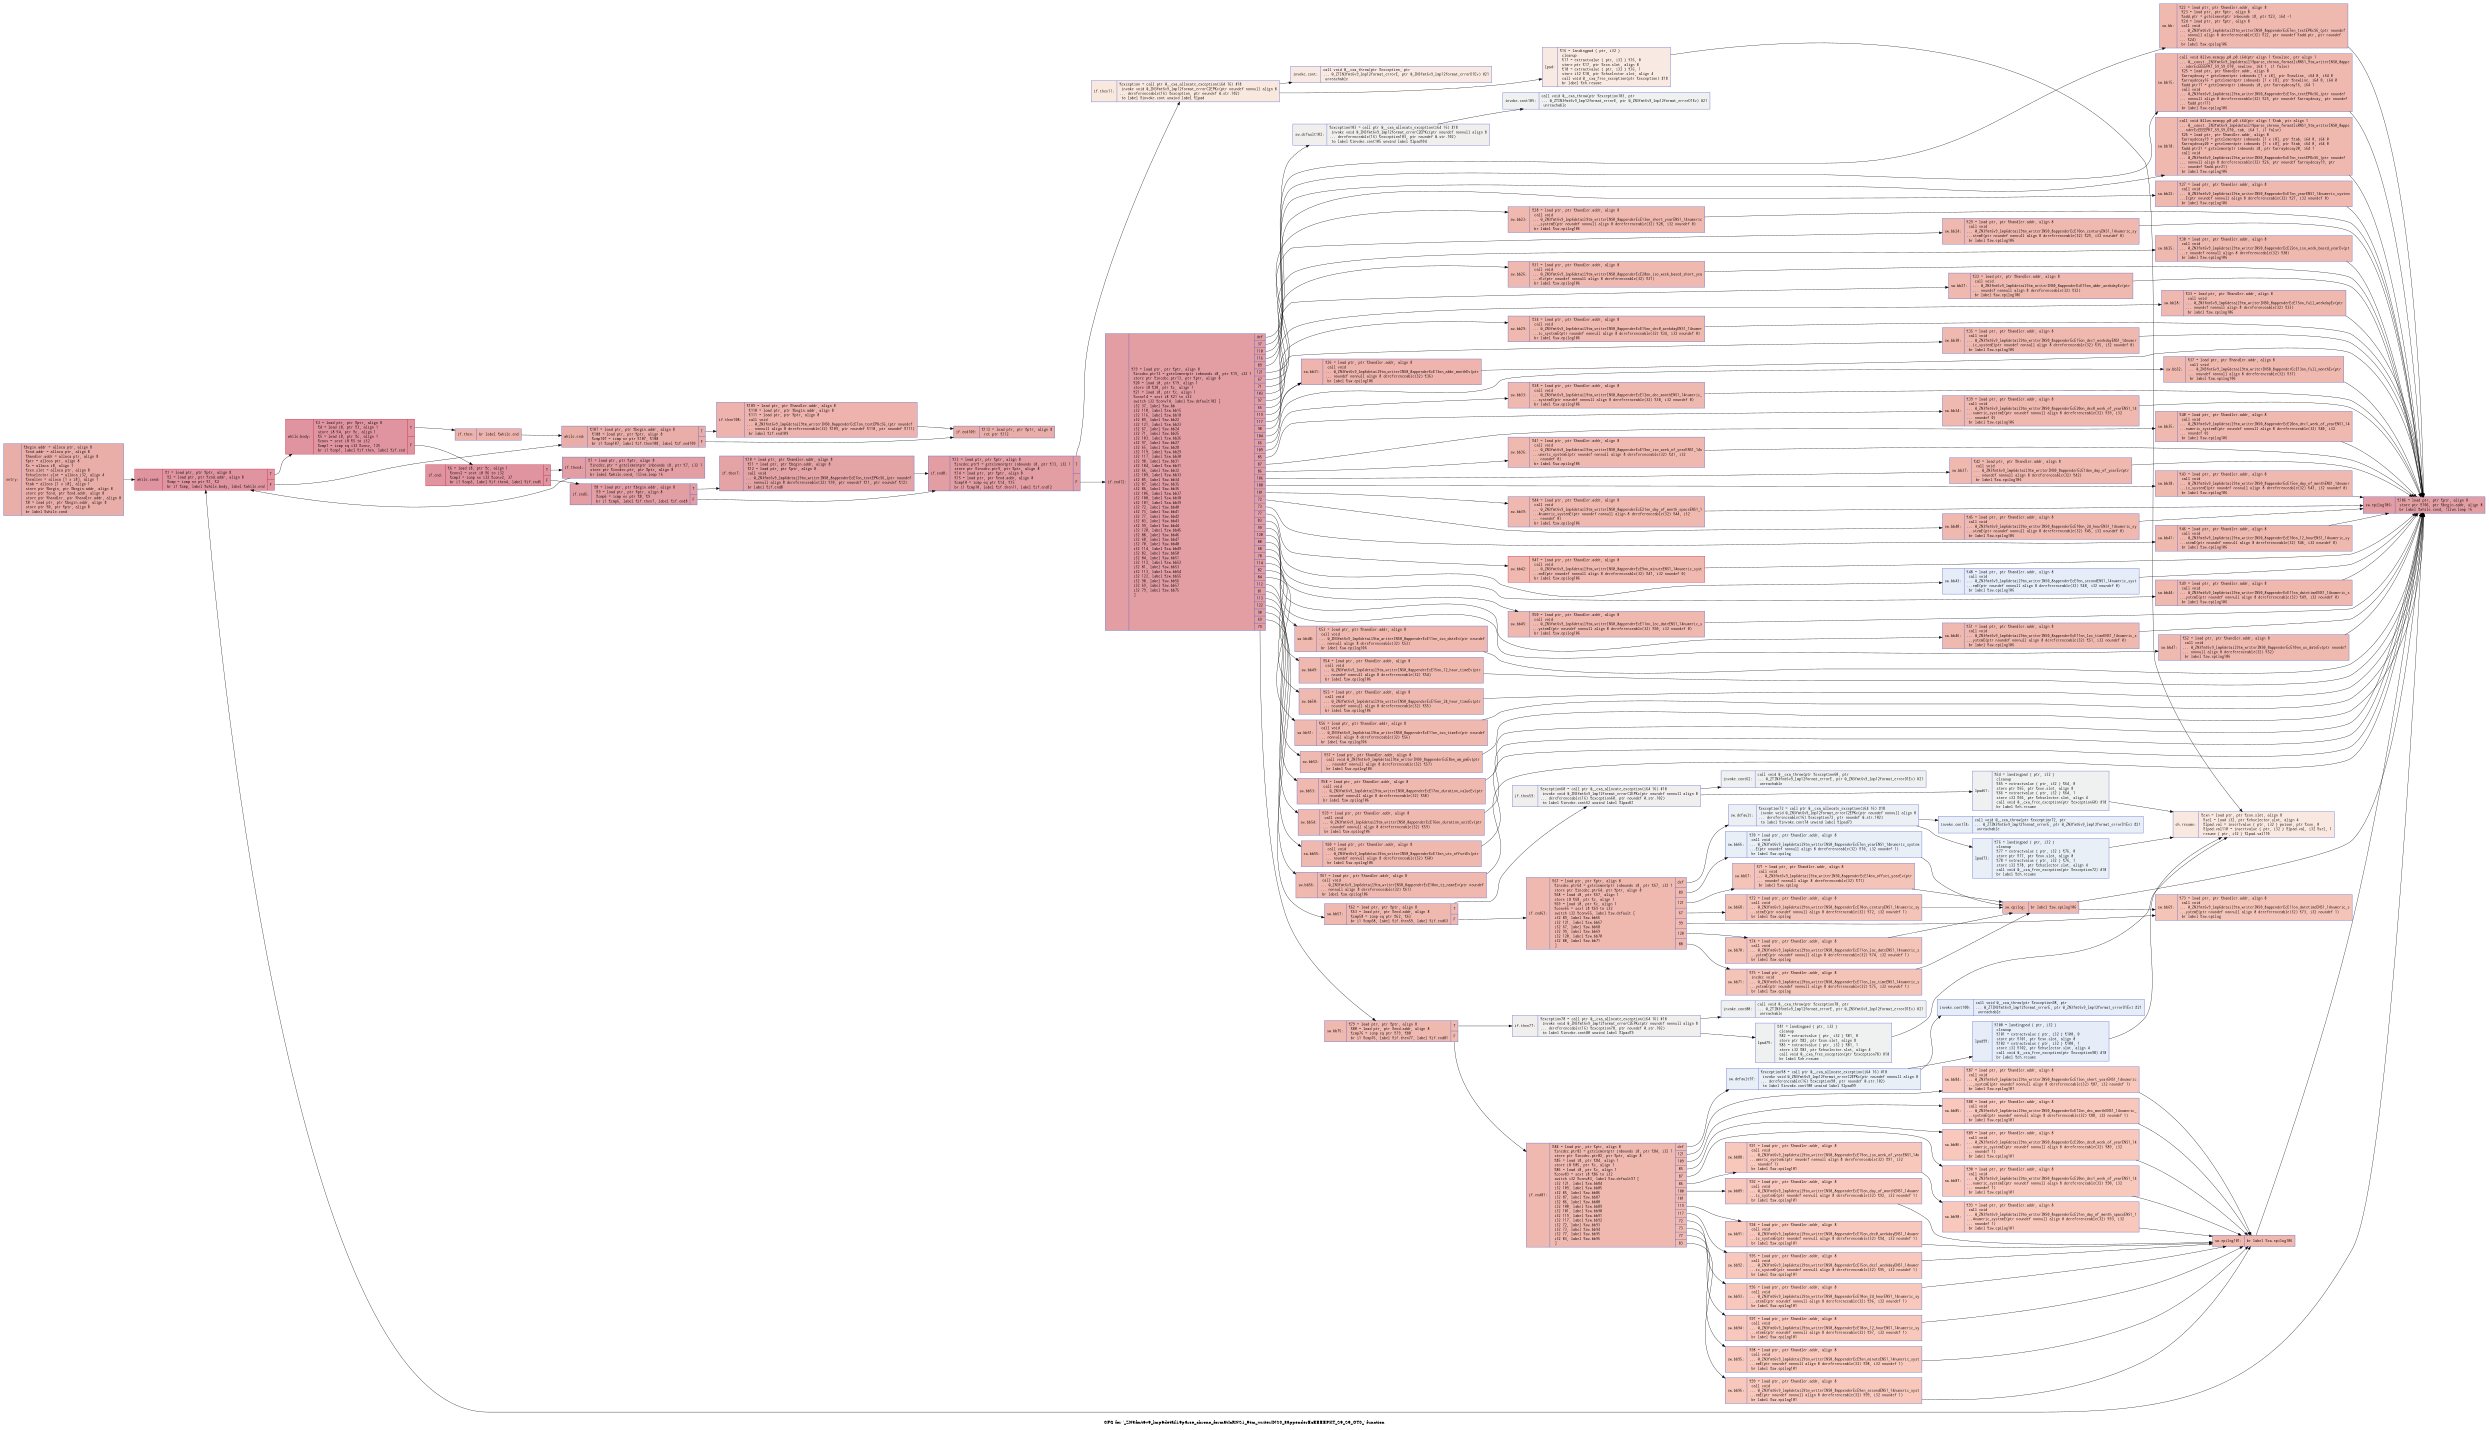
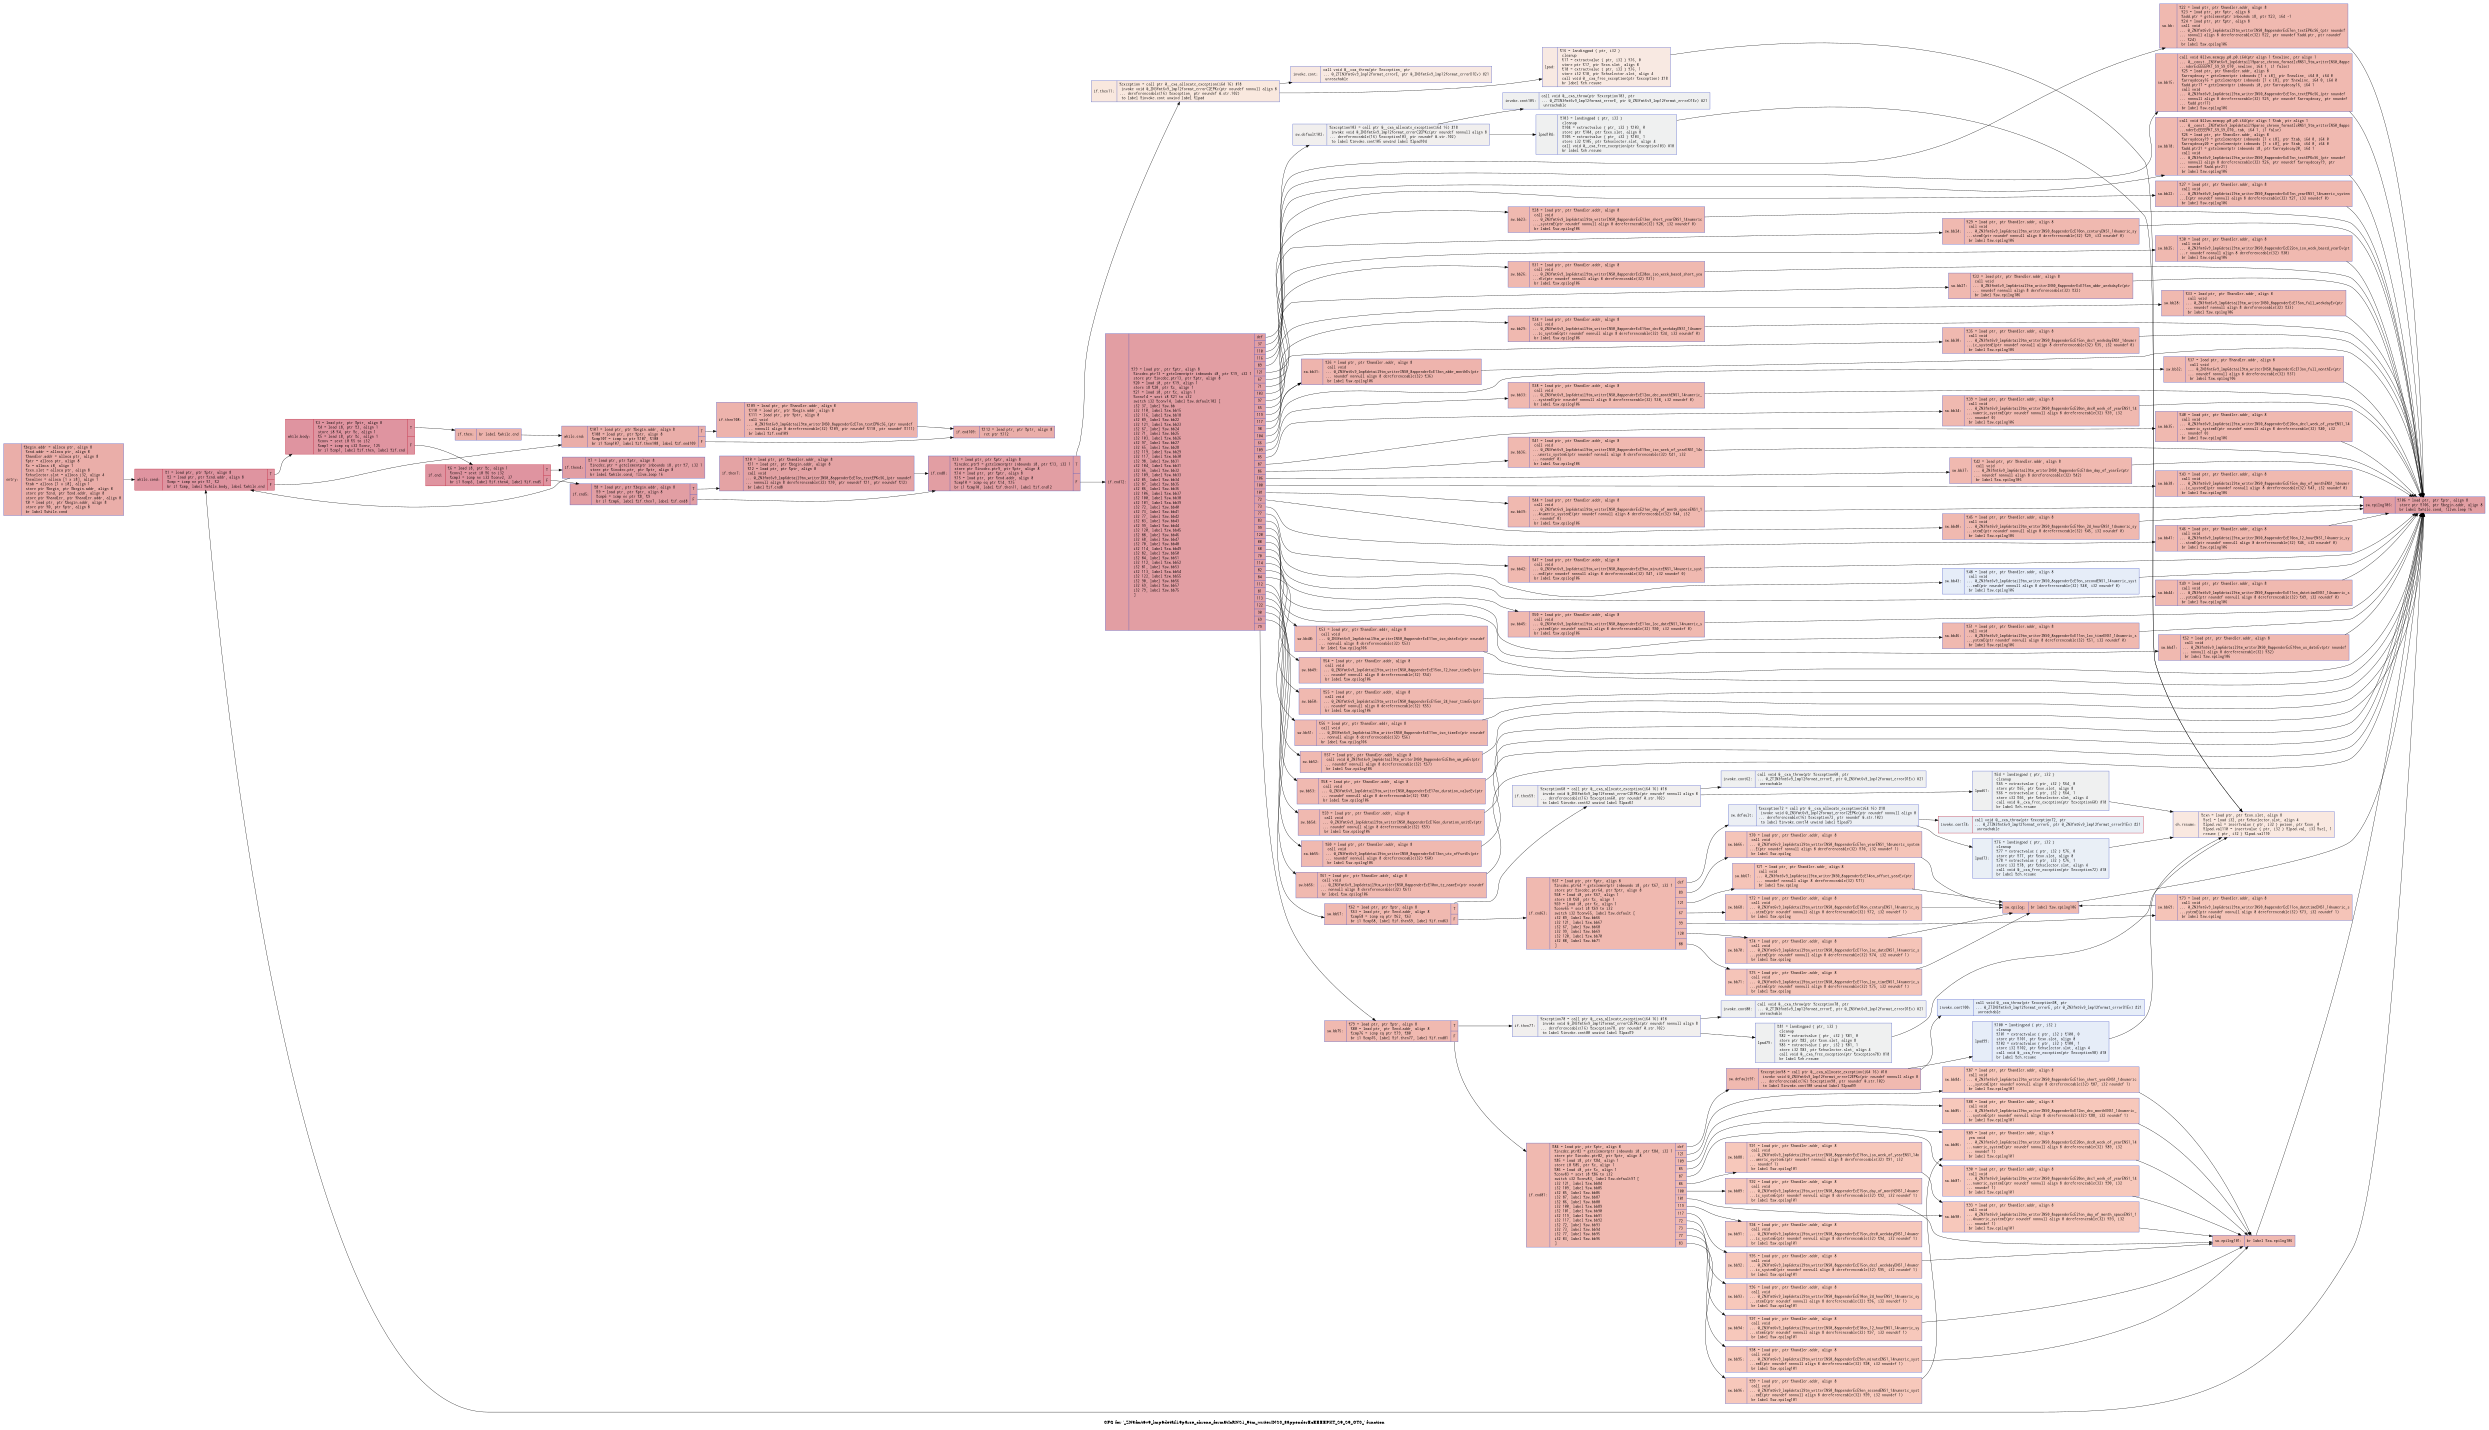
node "lpad104:": added
node "sw.bb42:": color #b70d28ff -> #3d50c3ff
node "invoke.cont74:": color #3d50c3ff -> #b70d28ff
node "sw.bb66:": fillcolor #cedaeb70 -> #e97a5f70
edge "sw.epilog:" -> "sw.bb69:": reversed
node "sw.bb71:": text "incdec void" -> "call void"
node "sw.default97:": fillcolor #cedaeb70 -> #de614d70
node "sw.bb86:": text "call void" -> "yea void"
edge "if.end81:" -> "sw.bb90:": added
edge "sw.bb91:" -> "sw.epilog101:": removed
edge "sw.bb93:" -> "sw.epilog101:": removed
edge "sw.bb96:" -> "sw.epilog101:": now "sw.bb96:" -> "sw.bb86:"
